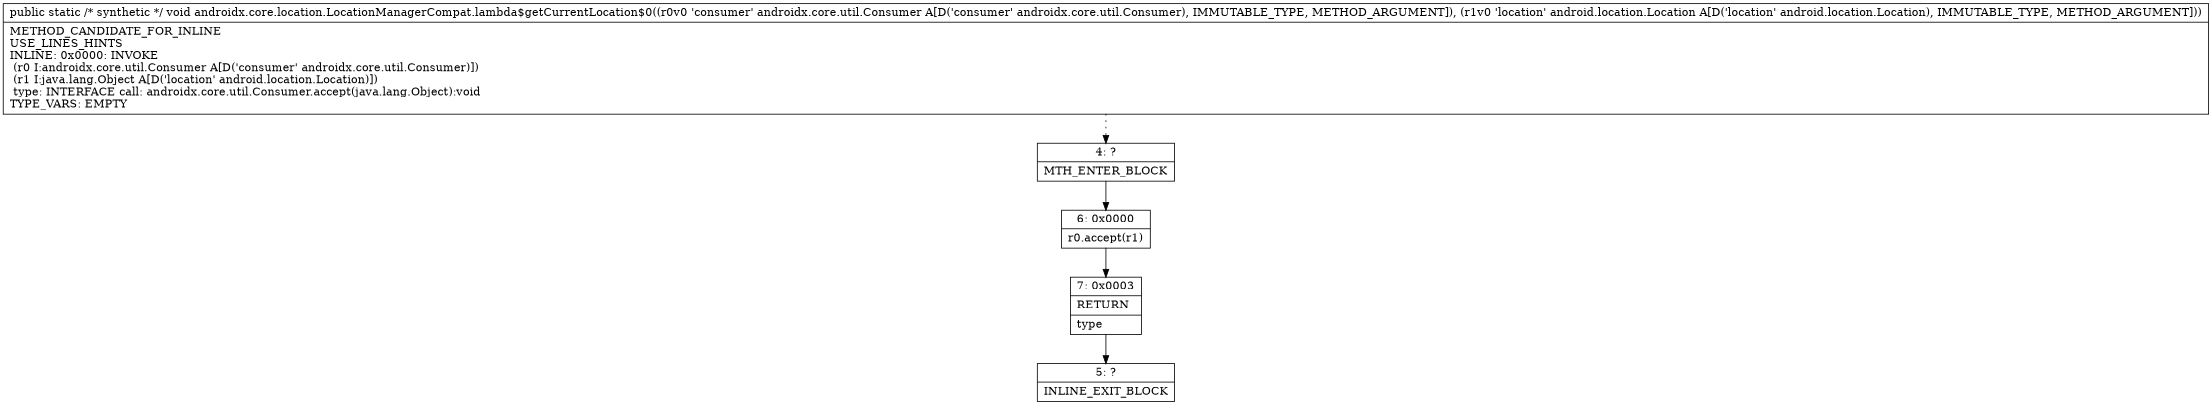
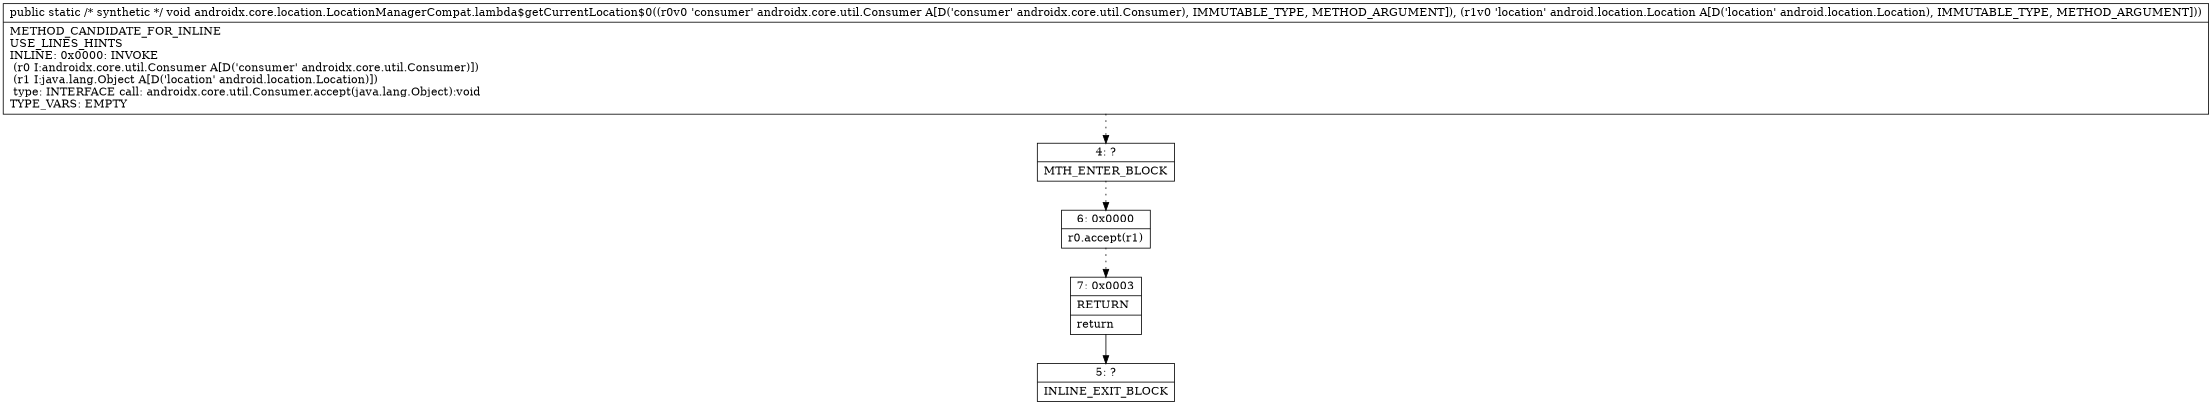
edge "4: ?" -> "6: 0x0000": style solid -> dotted
edge "6: 0x0000" -> "7: 0x0003": style solid -> dotted
node "7: 0x0003": text "type" -> "return"
